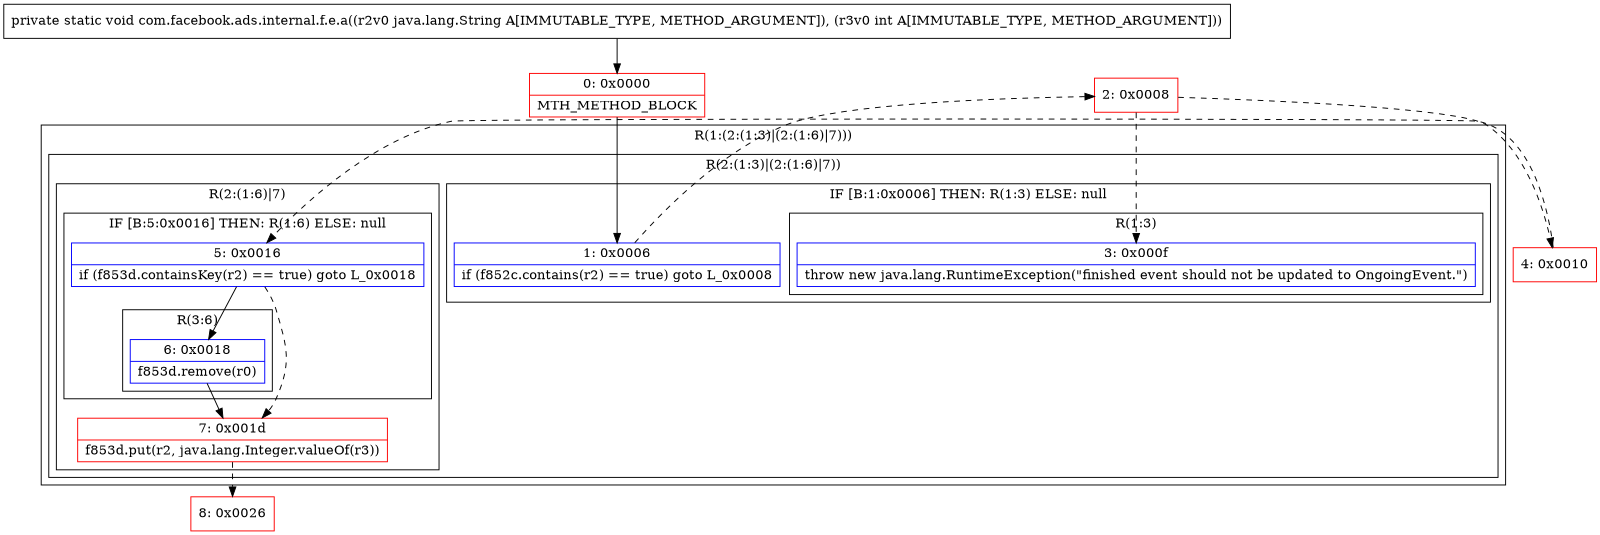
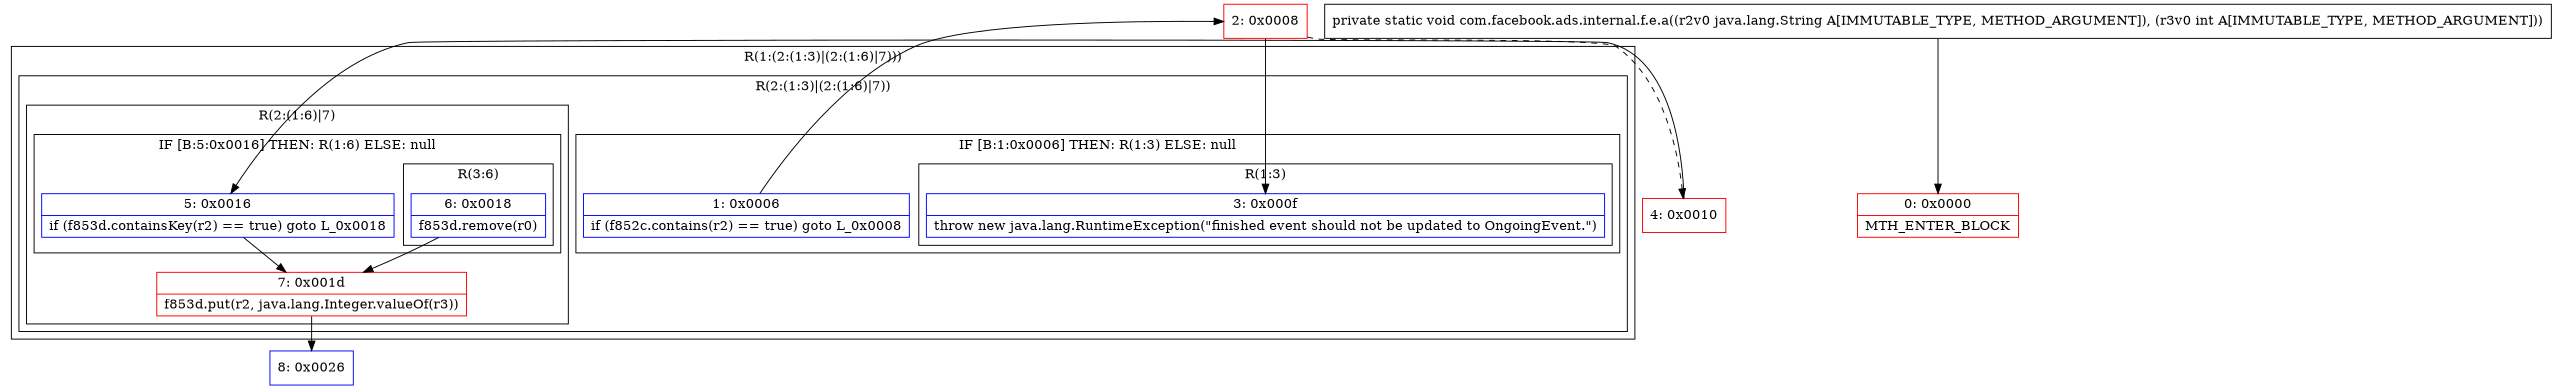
node "0: 0x0000": text "MTH_METHOD_BLOCK" -> "MTH_ENTER_BLOCK"
edge "1: 0x0006" -> "2: 0x0008": style dashed -> solid
edge "4: 0x0010" -> "5: 0x0016": style dashed -> solid
edge "2: 0x0008" -> "3: 0x000f": style dashed -> solid
edge "0: 0x0000" -> "1: 0x0006": removed
edge "5: 0x0016" -> "6: 0x0018": removed
edge "5: 0x0016" -> "7: 0x001d": style dashed -> solid
edge "7: 0x001d" -> "8: 0x0026": style dashed -> solid
node "8: 0x0026": color red -> blue
